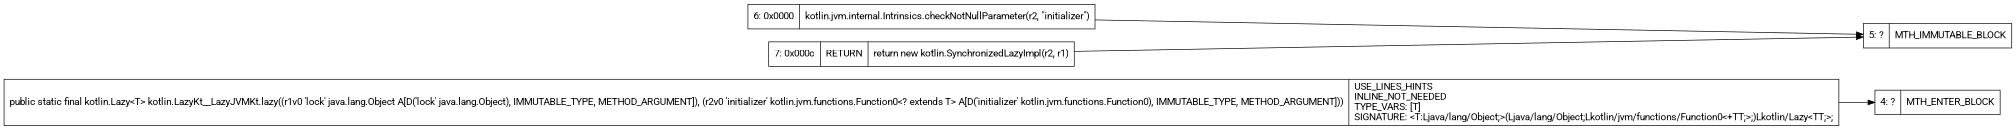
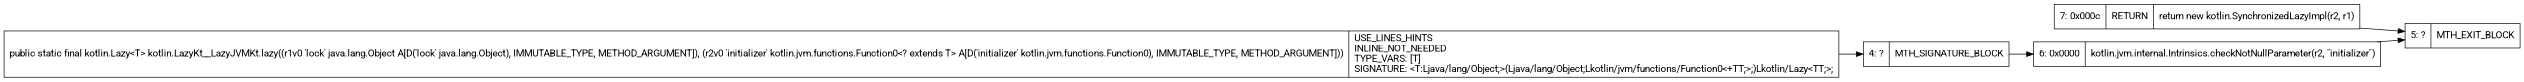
node "5: ?": text "MTH_IMMUTABLE_BLOCK" -> "MTH_EXIT_BLOCK"
edge "4: ?" -> "6: 0x0000": added
node "4: ?": text "MTH_ENTER_BLOCK" -> "MTH_SIGNATURE_BLOCK"
